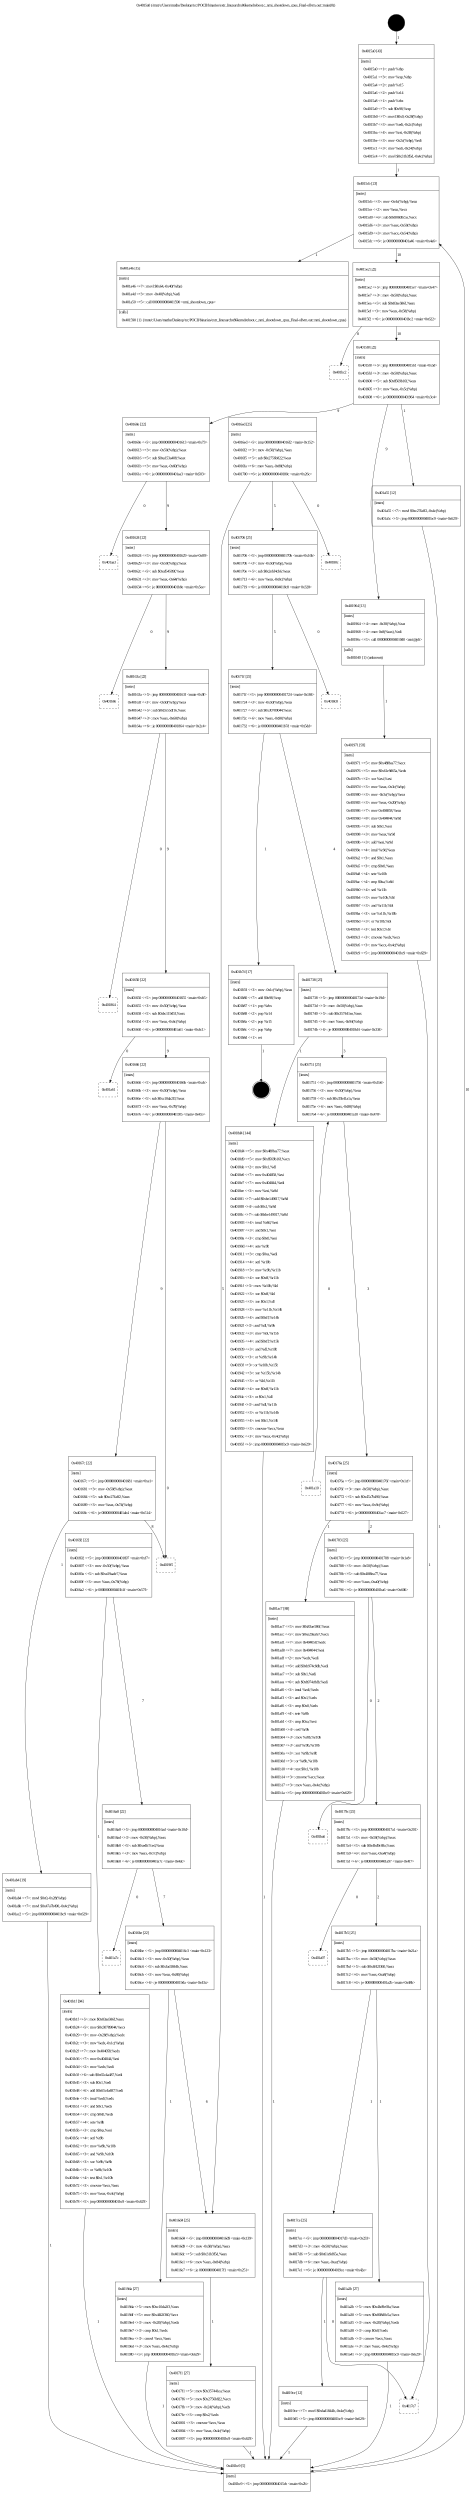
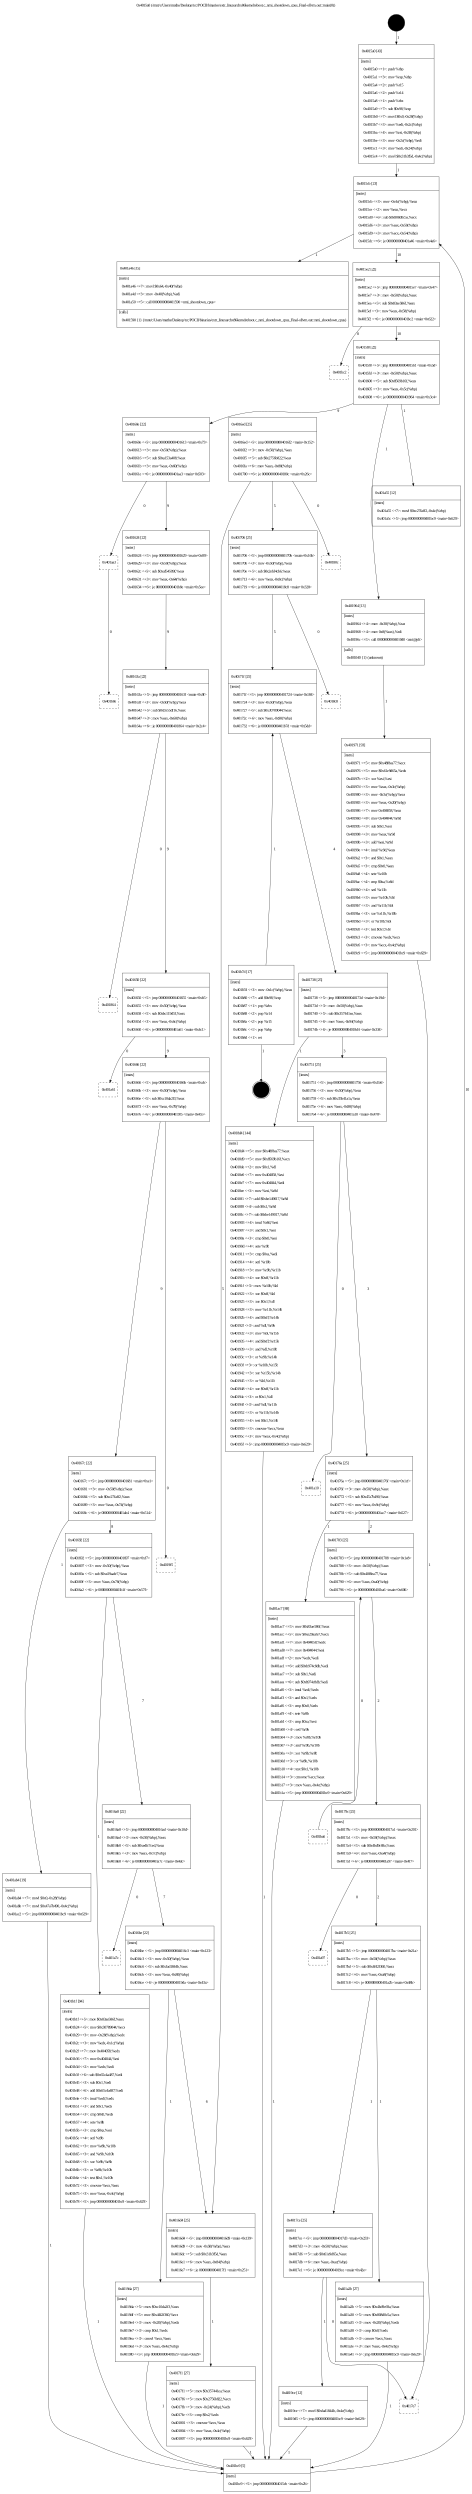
edge "0x4015f8 [22]" -> "0x401964 [13]": label " 9" -> " 1"
edge "0x401624 [22]" -> "0x401b8e": now "0x401aa3" -> "0x401b8e"
edge "0x40171f [25]" -> "0x401b7d [17]": reversed
edge "0x401a10" -> "0x401751 [25]": reversed
edge "0x40167c [22]" -> "0x4019f5": now "0x40167c [22]" -> "0x401692 [22]"
edge "0x401a55 [12]" -> "0x401bc9 [5]": removed, label "1"
edge "0x401783 [25]" -> "0x401ba6": reversed
